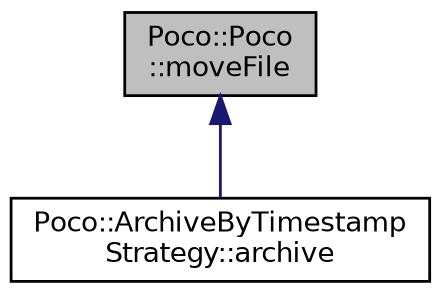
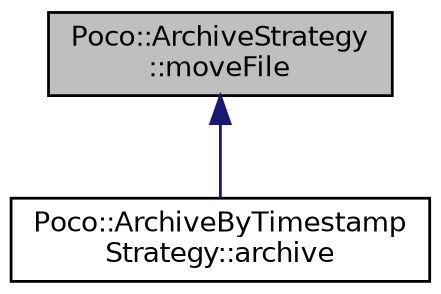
node "Poco::Poco ::moveFile": label "Poco::Poco ::moveFile" -> "Poco::ArchiveStrategy ::moveFile"
